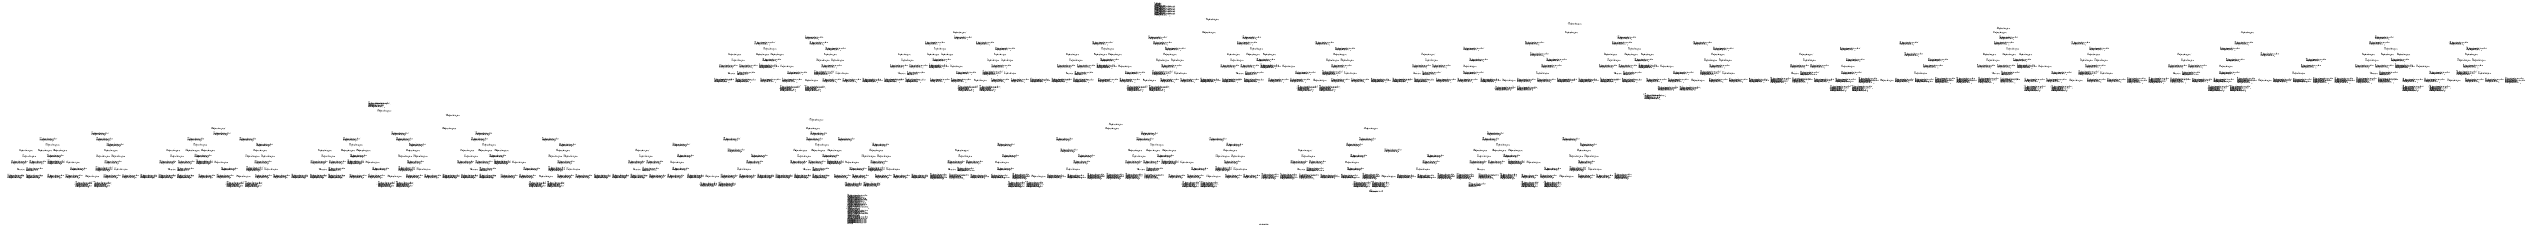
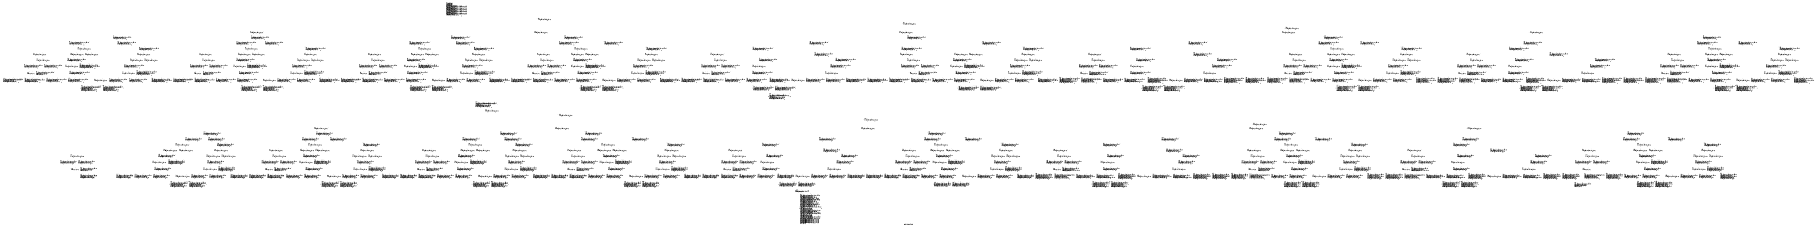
node "%513:": removed
node "%1113:": removed
node "%1540:": added
